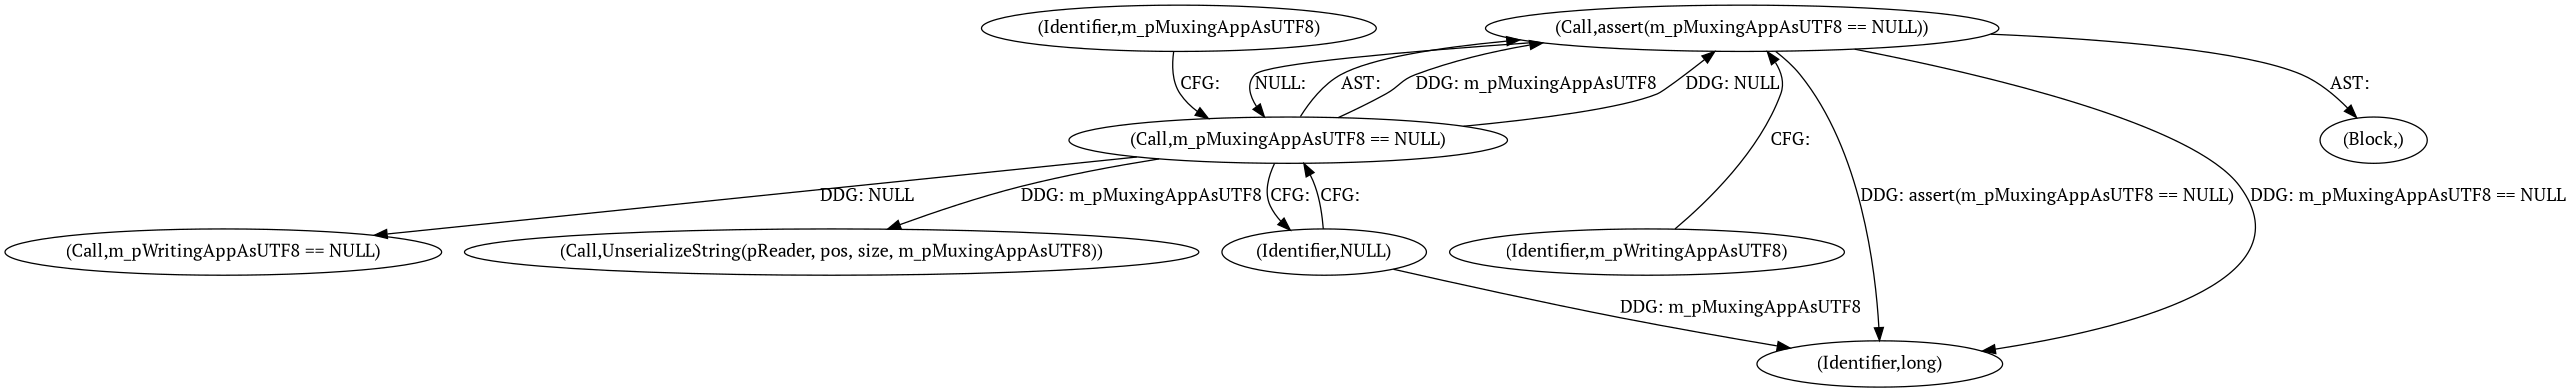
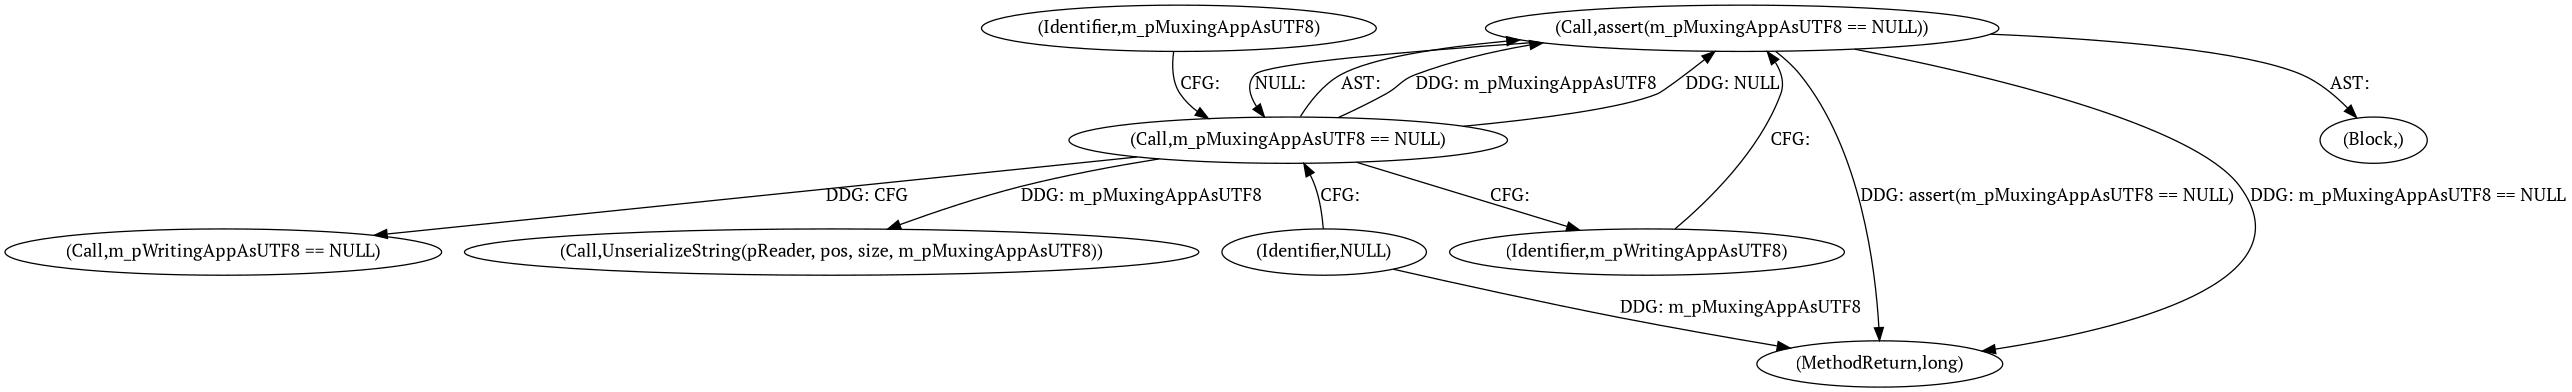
edge "(Call,m_pMuxingAppAsUTF8 == NULL)" -> "(Identifier,NULL)": now "(Call,m_pMuxingAppAsUTF8 == NULL)" -> "(Identifier,m_pWritingAppAsUTF8)"
edge "(Call,m_pMuxingAppAsUTF8 == NULL)" -> "(Call,m_pWritingAppAsUTF8 == NULL)": label "DDG: NULL" -> "DDG: CFG"
node "(Identifier,long)": label "(Identifier,long)" -> "(MethodReturn,long)"
